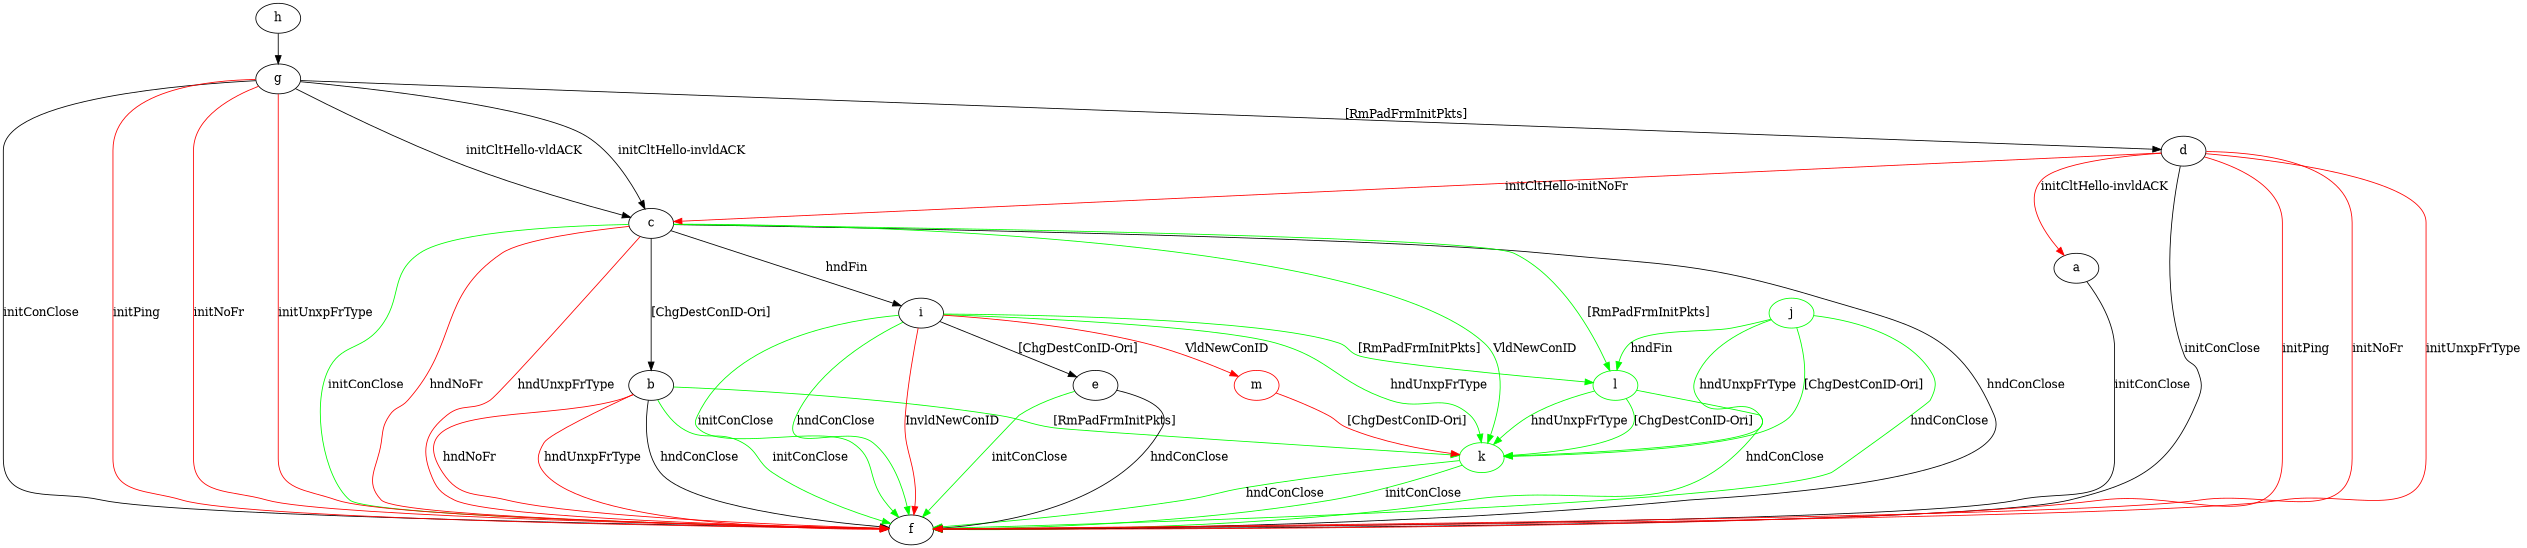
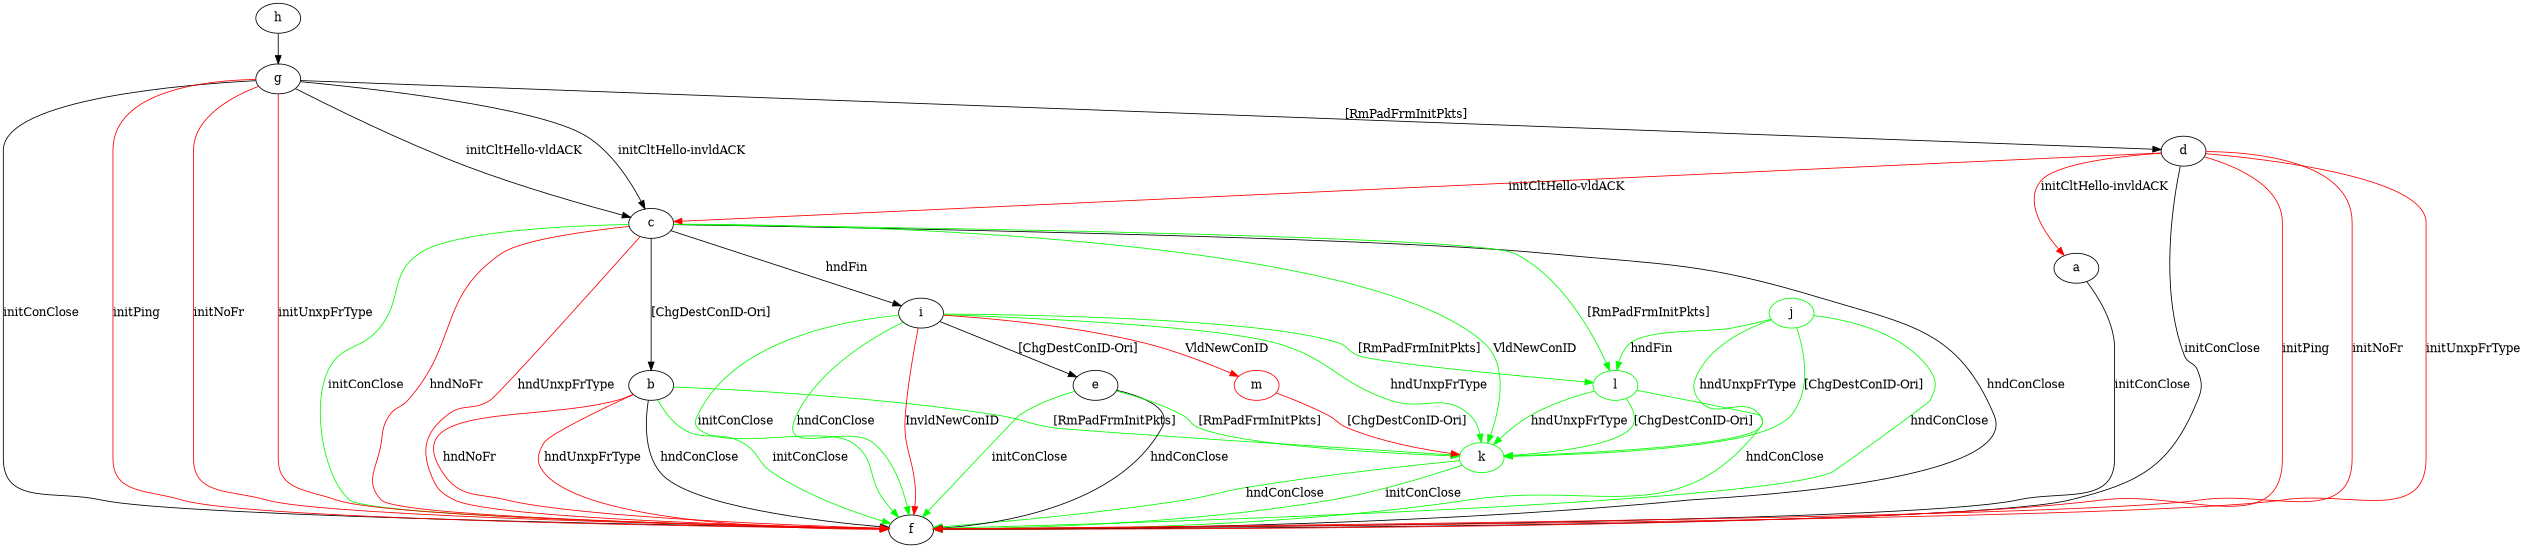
edge "d" -> "c": label "initCltHello-initNoFr " -> "initCltHello-vldACK "
edge "e" -> "k": added, label "[RmPadFrmInitPkts]"
